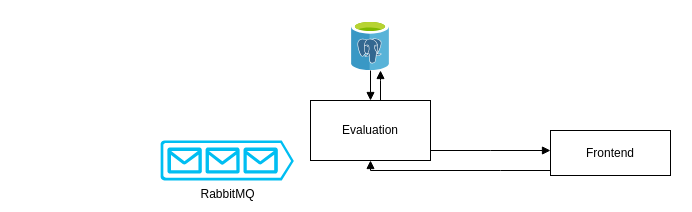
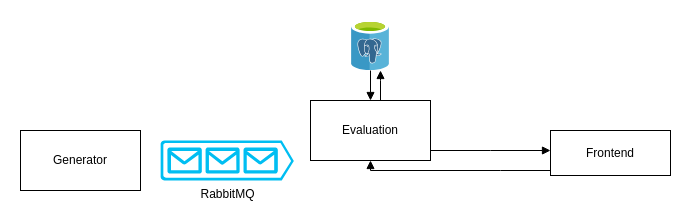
node "Generator": added
